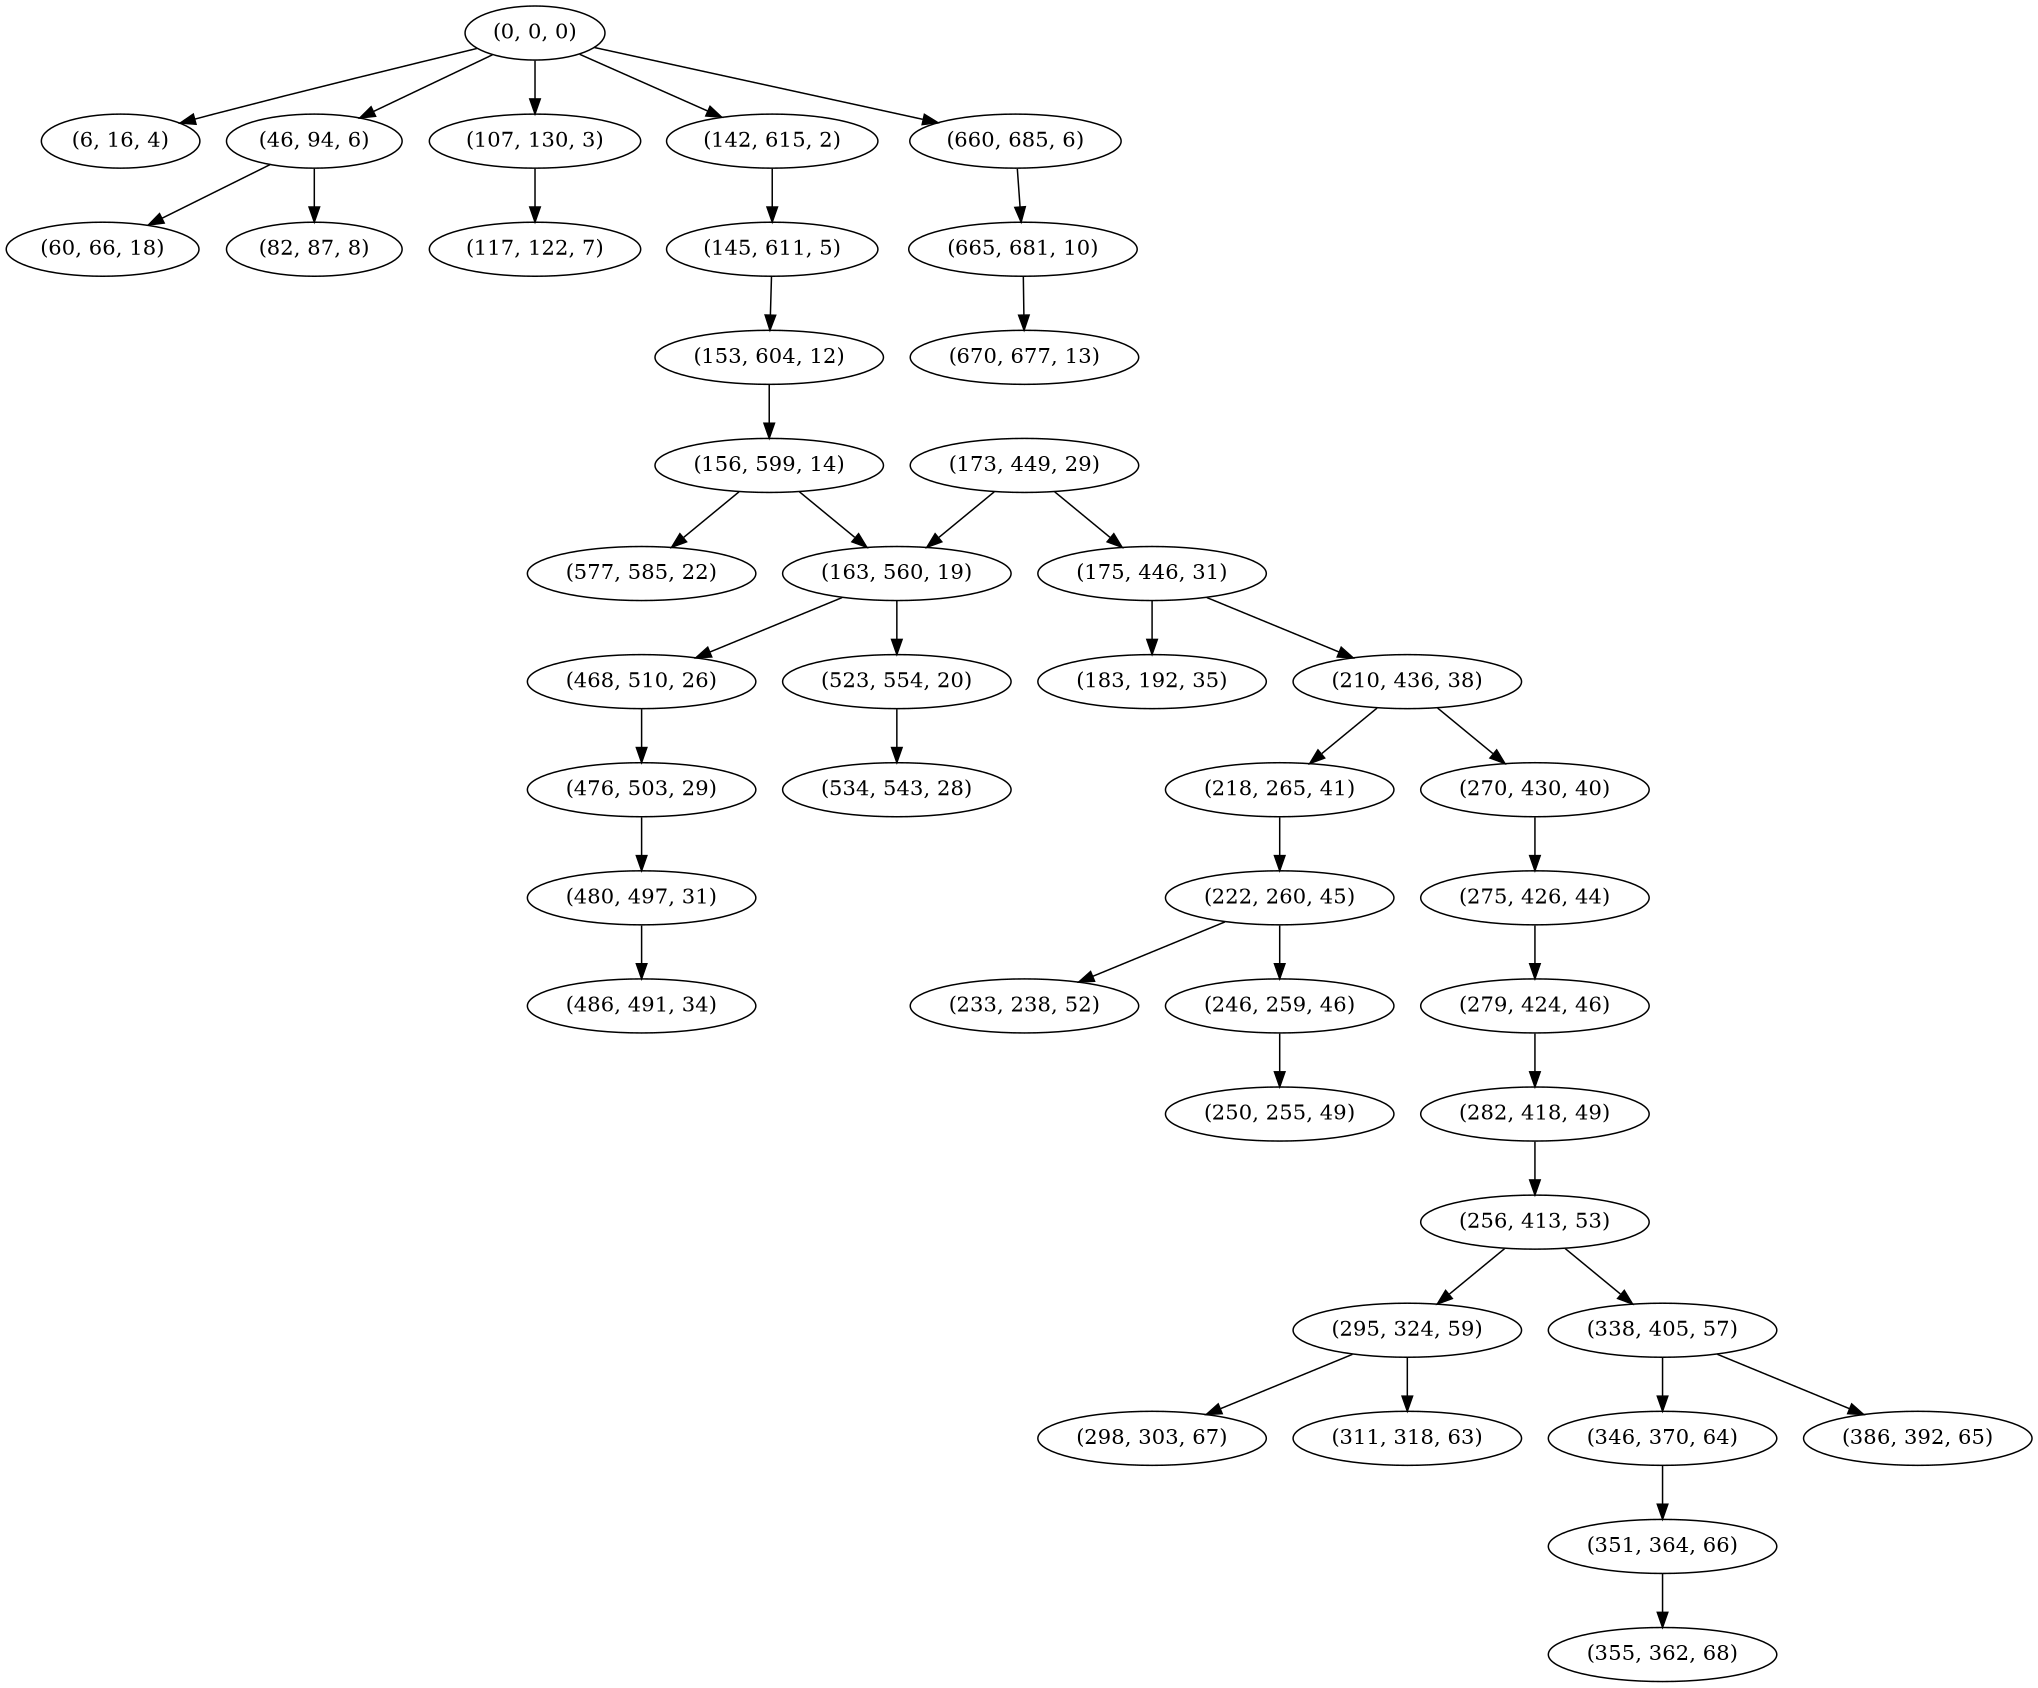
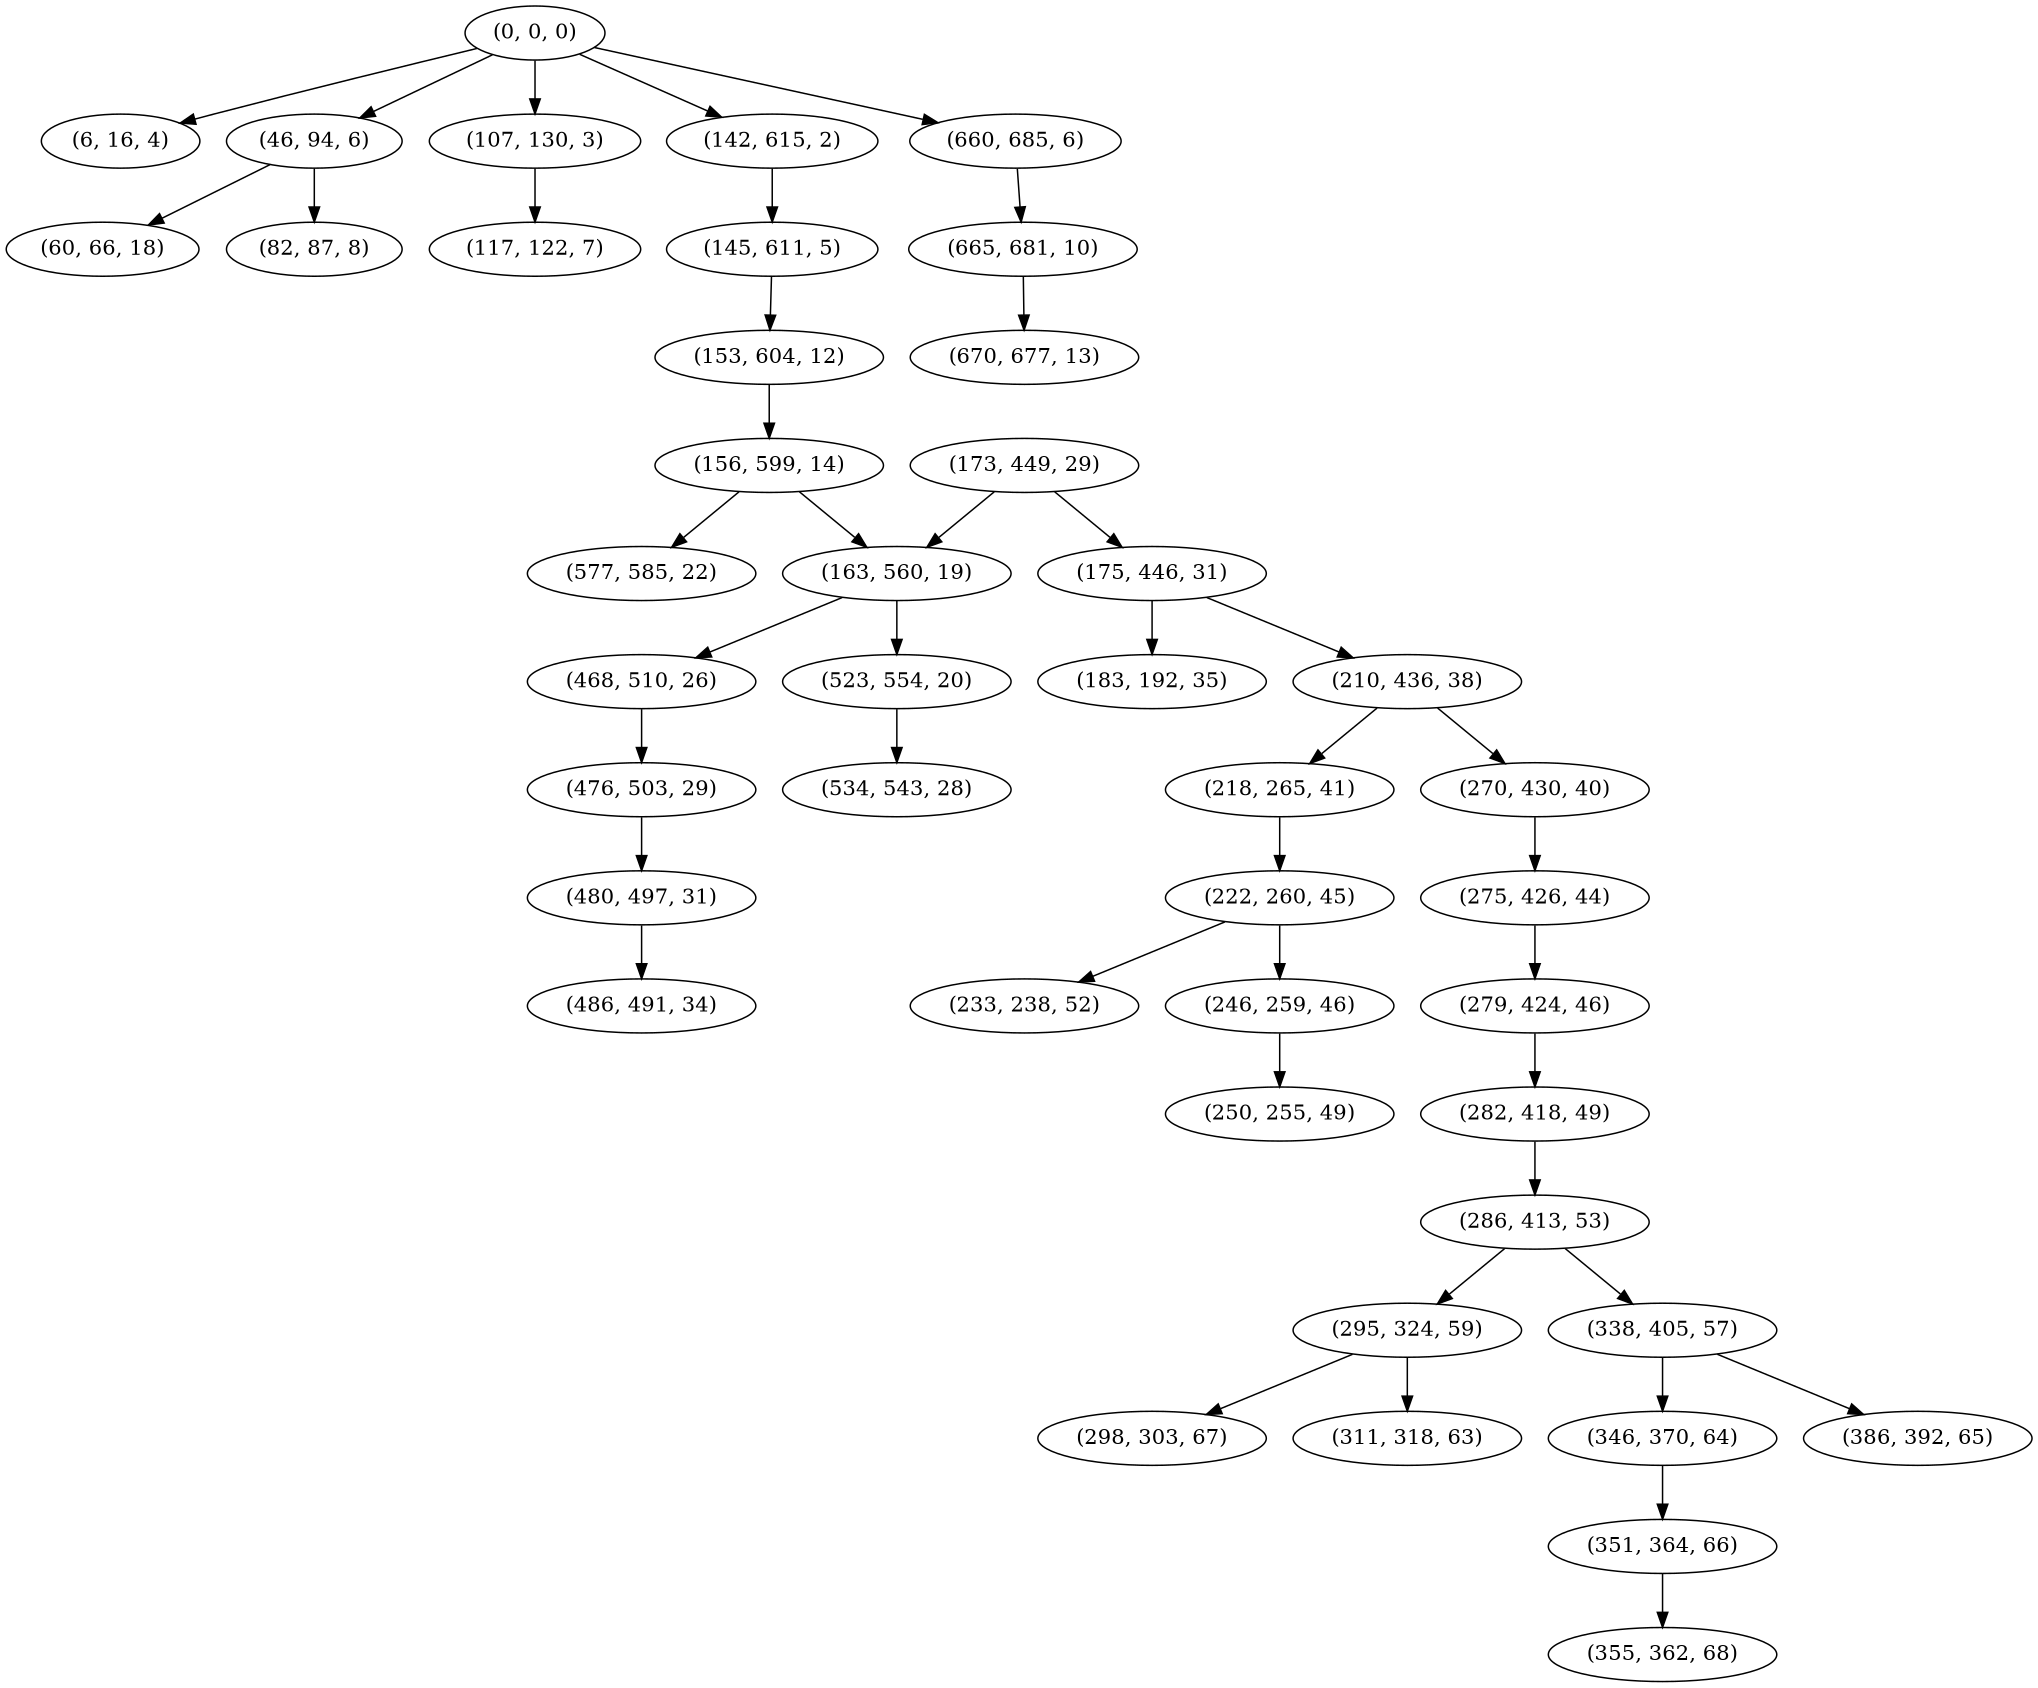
node "(256, 413, 53)": label "(256, 413, 53)" -> "(286, 413, 53)"
